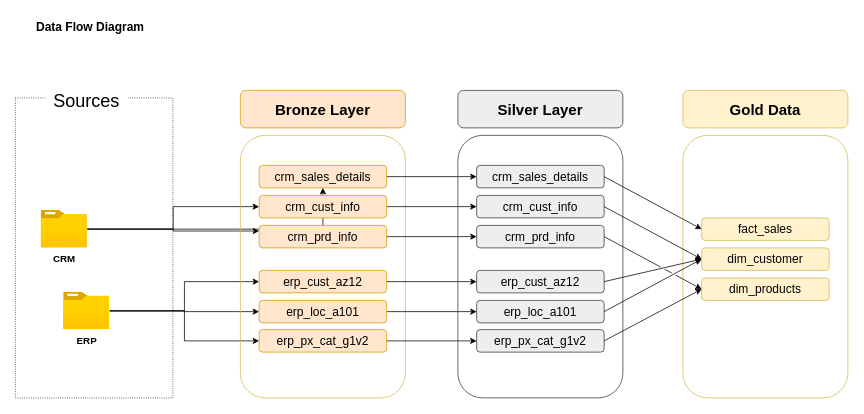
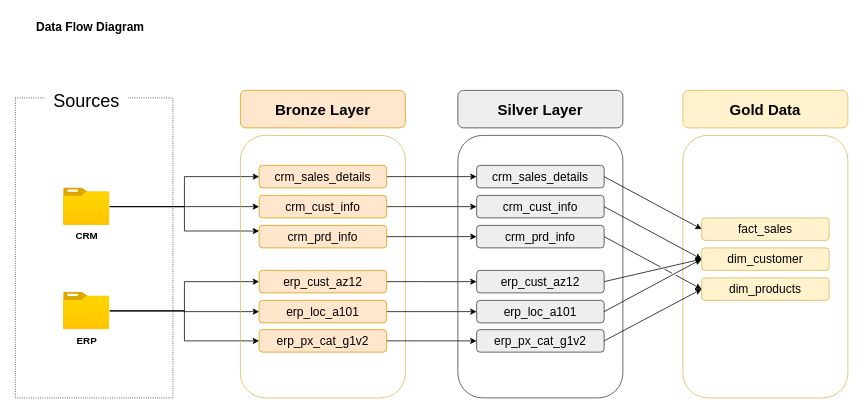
node "CRM": moved (64, 229) -> (87, 207)
